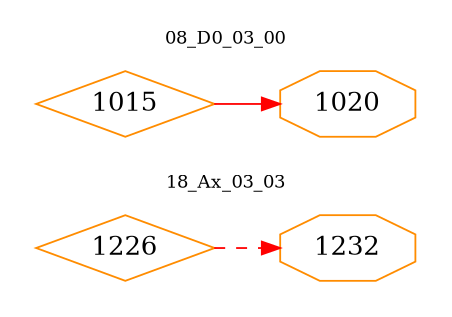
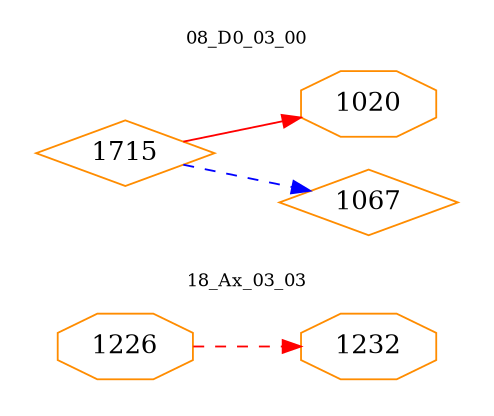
node "1015": label "1015" -> "1715"
node "1067": added
node "1226": shape diamond -> octagon
